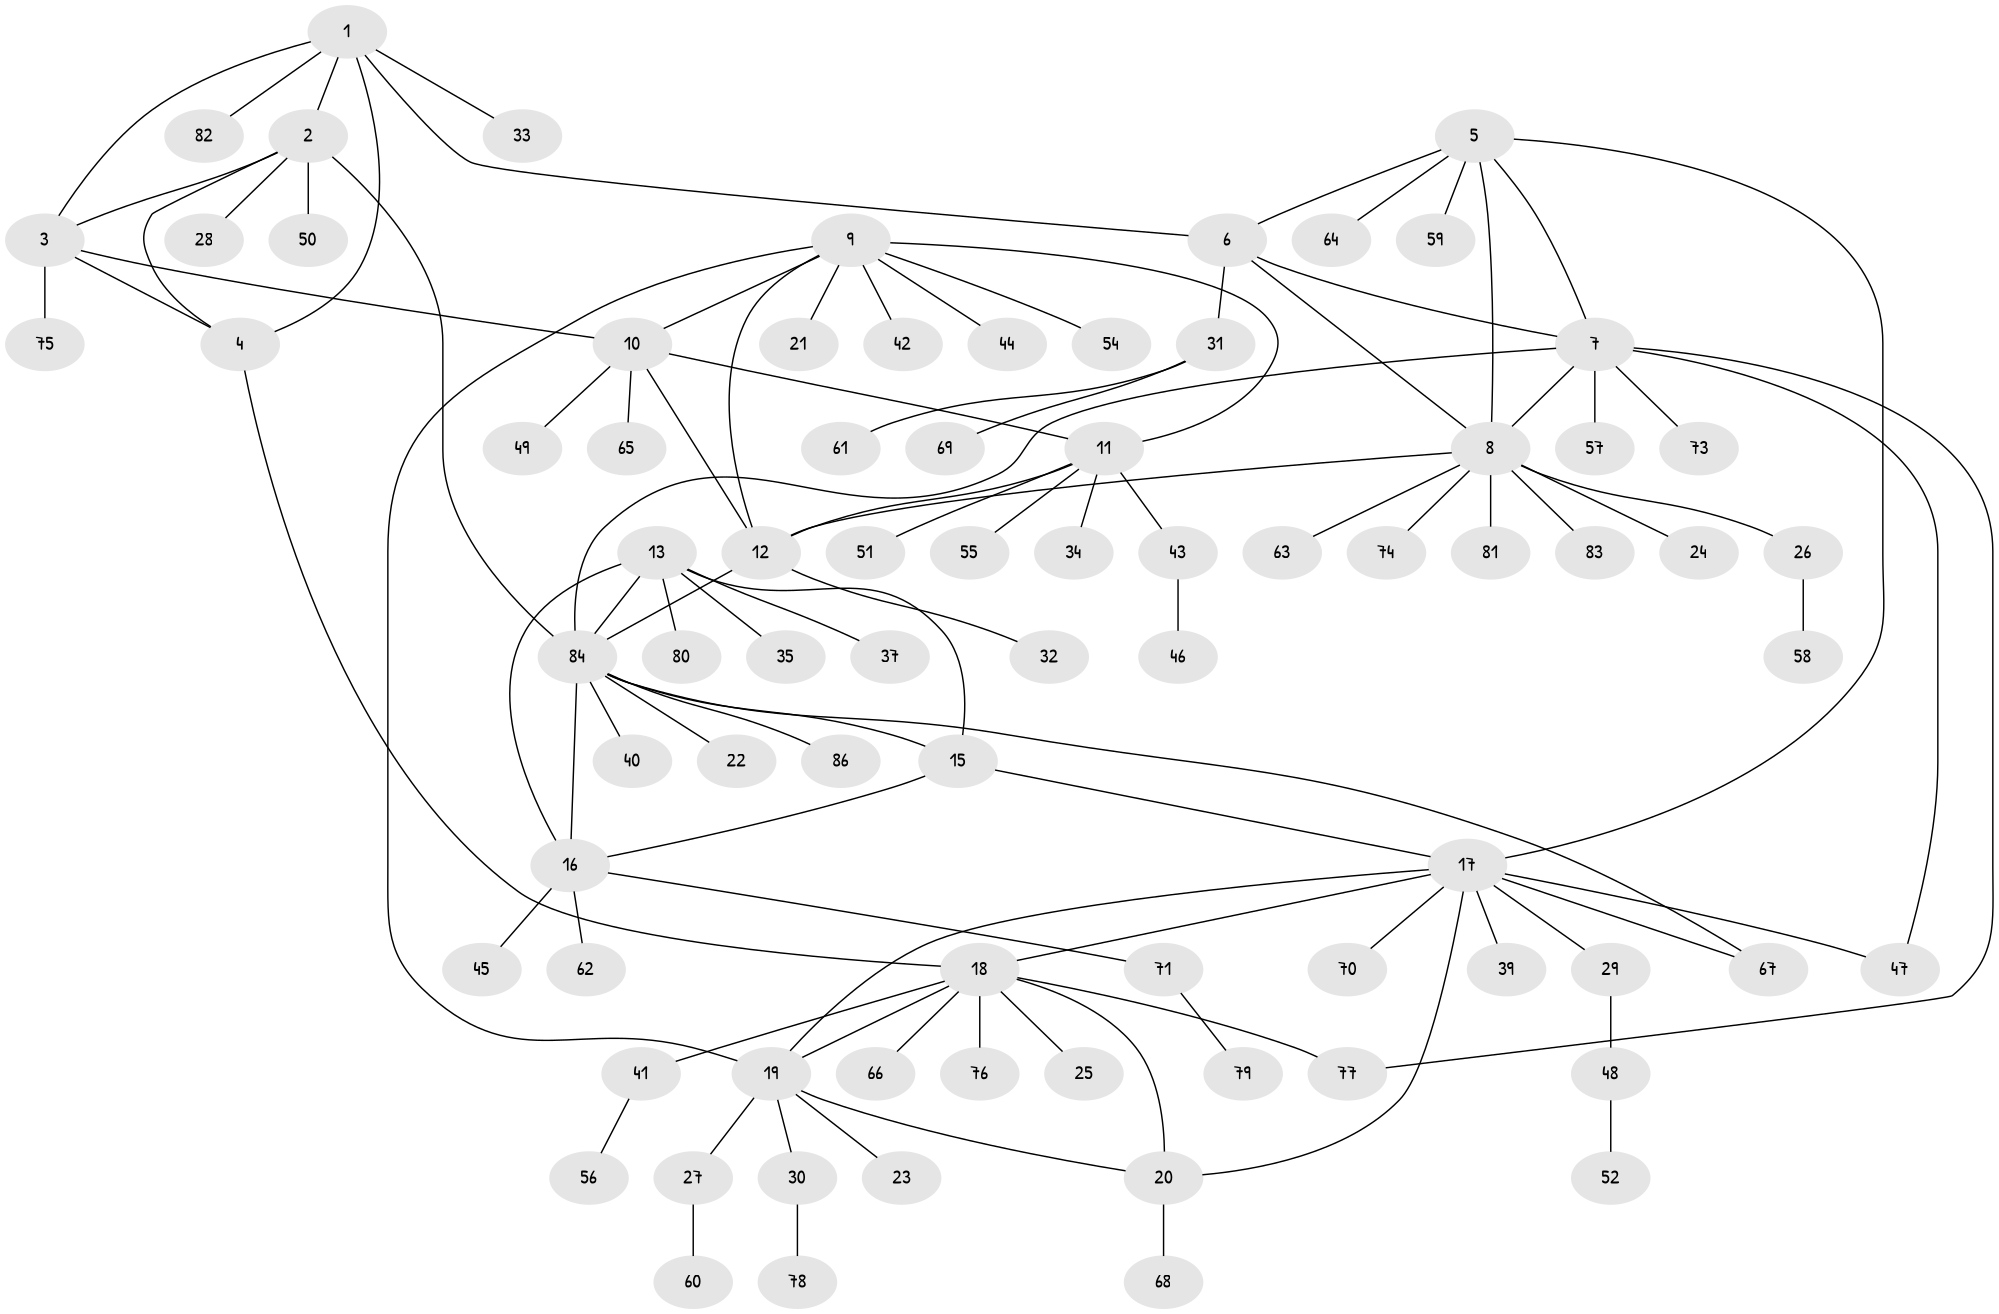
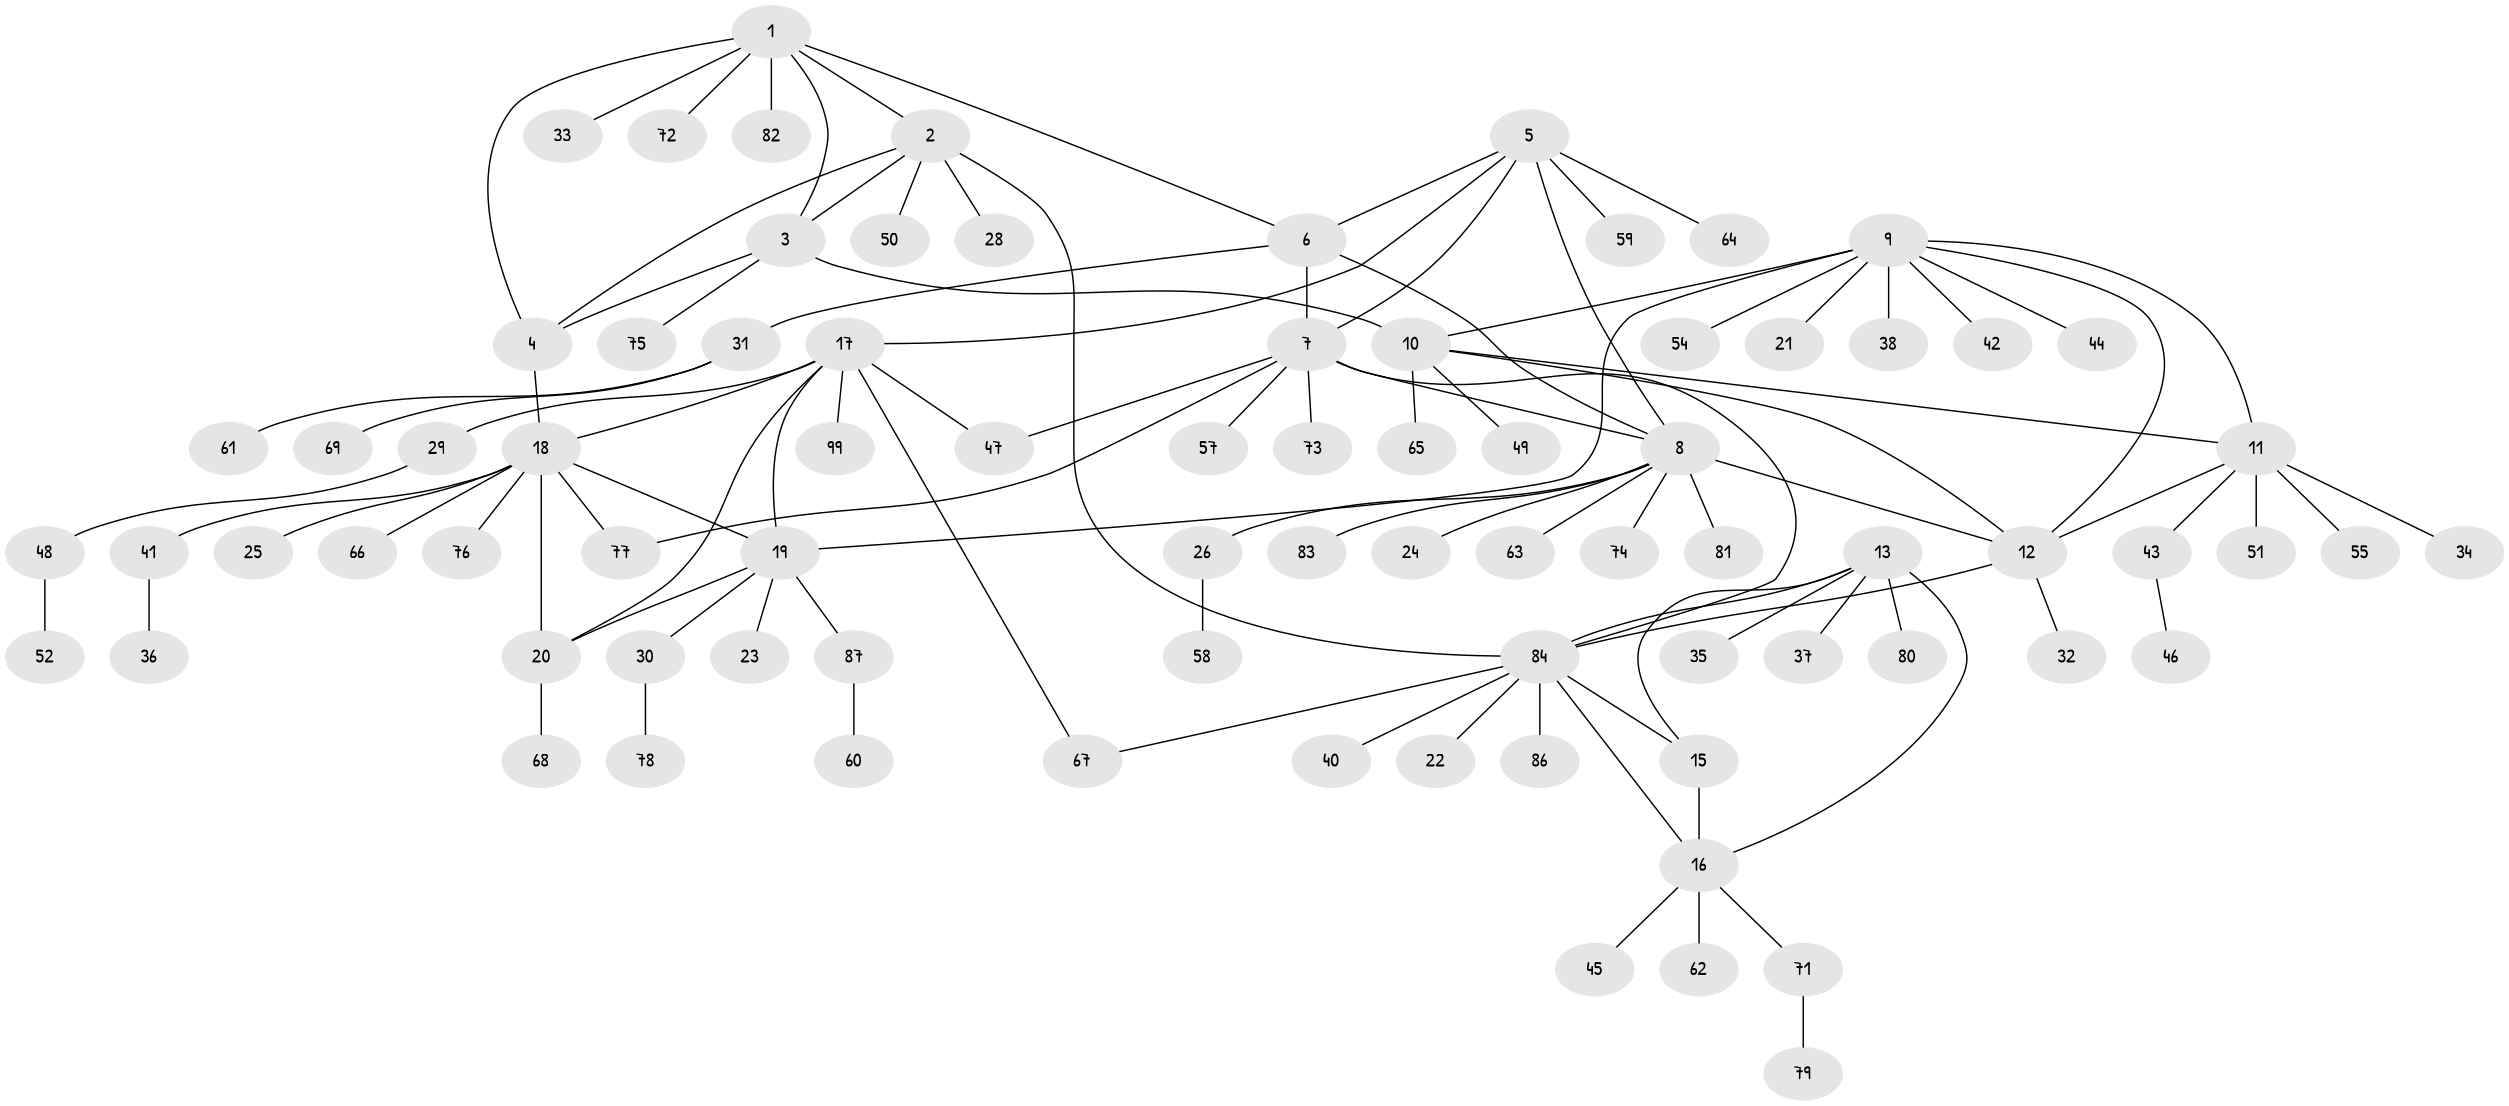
node "72": added
node "38": added
edge "15" -- "17": removed
node "70": removed
node "39": label "39" -> "99"
node "56": label "56" -> "36"
node "27": label "27" -> "87"
